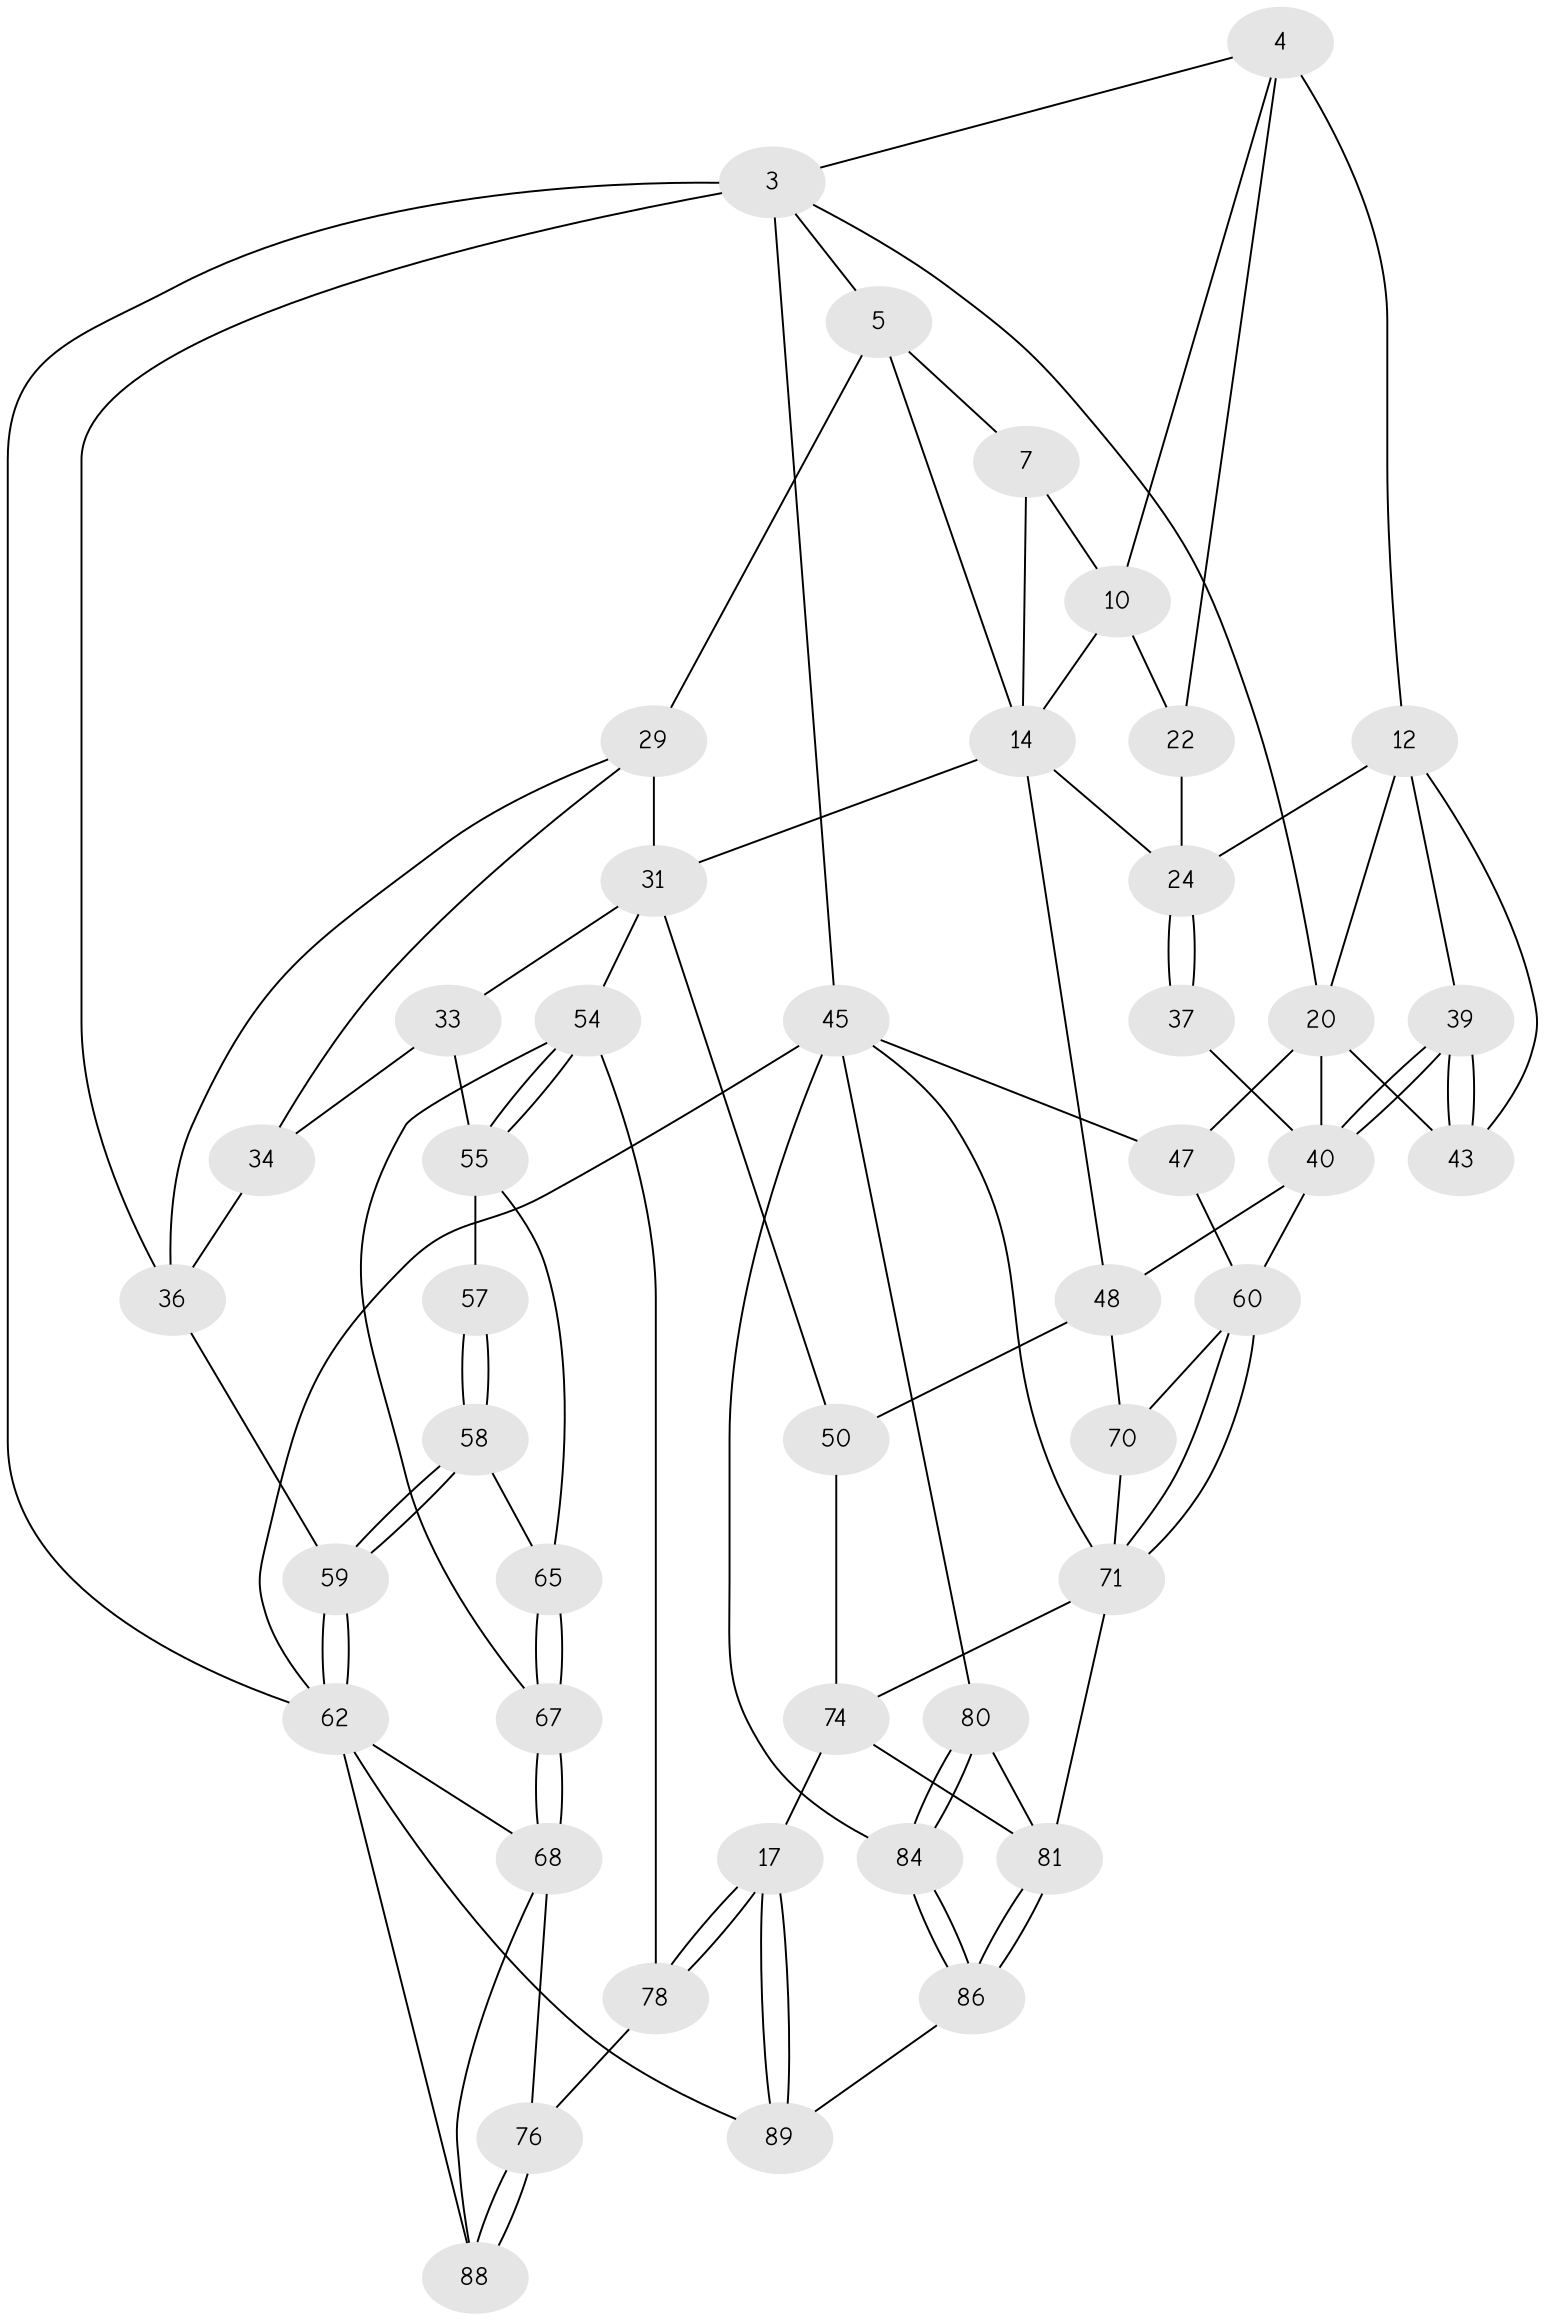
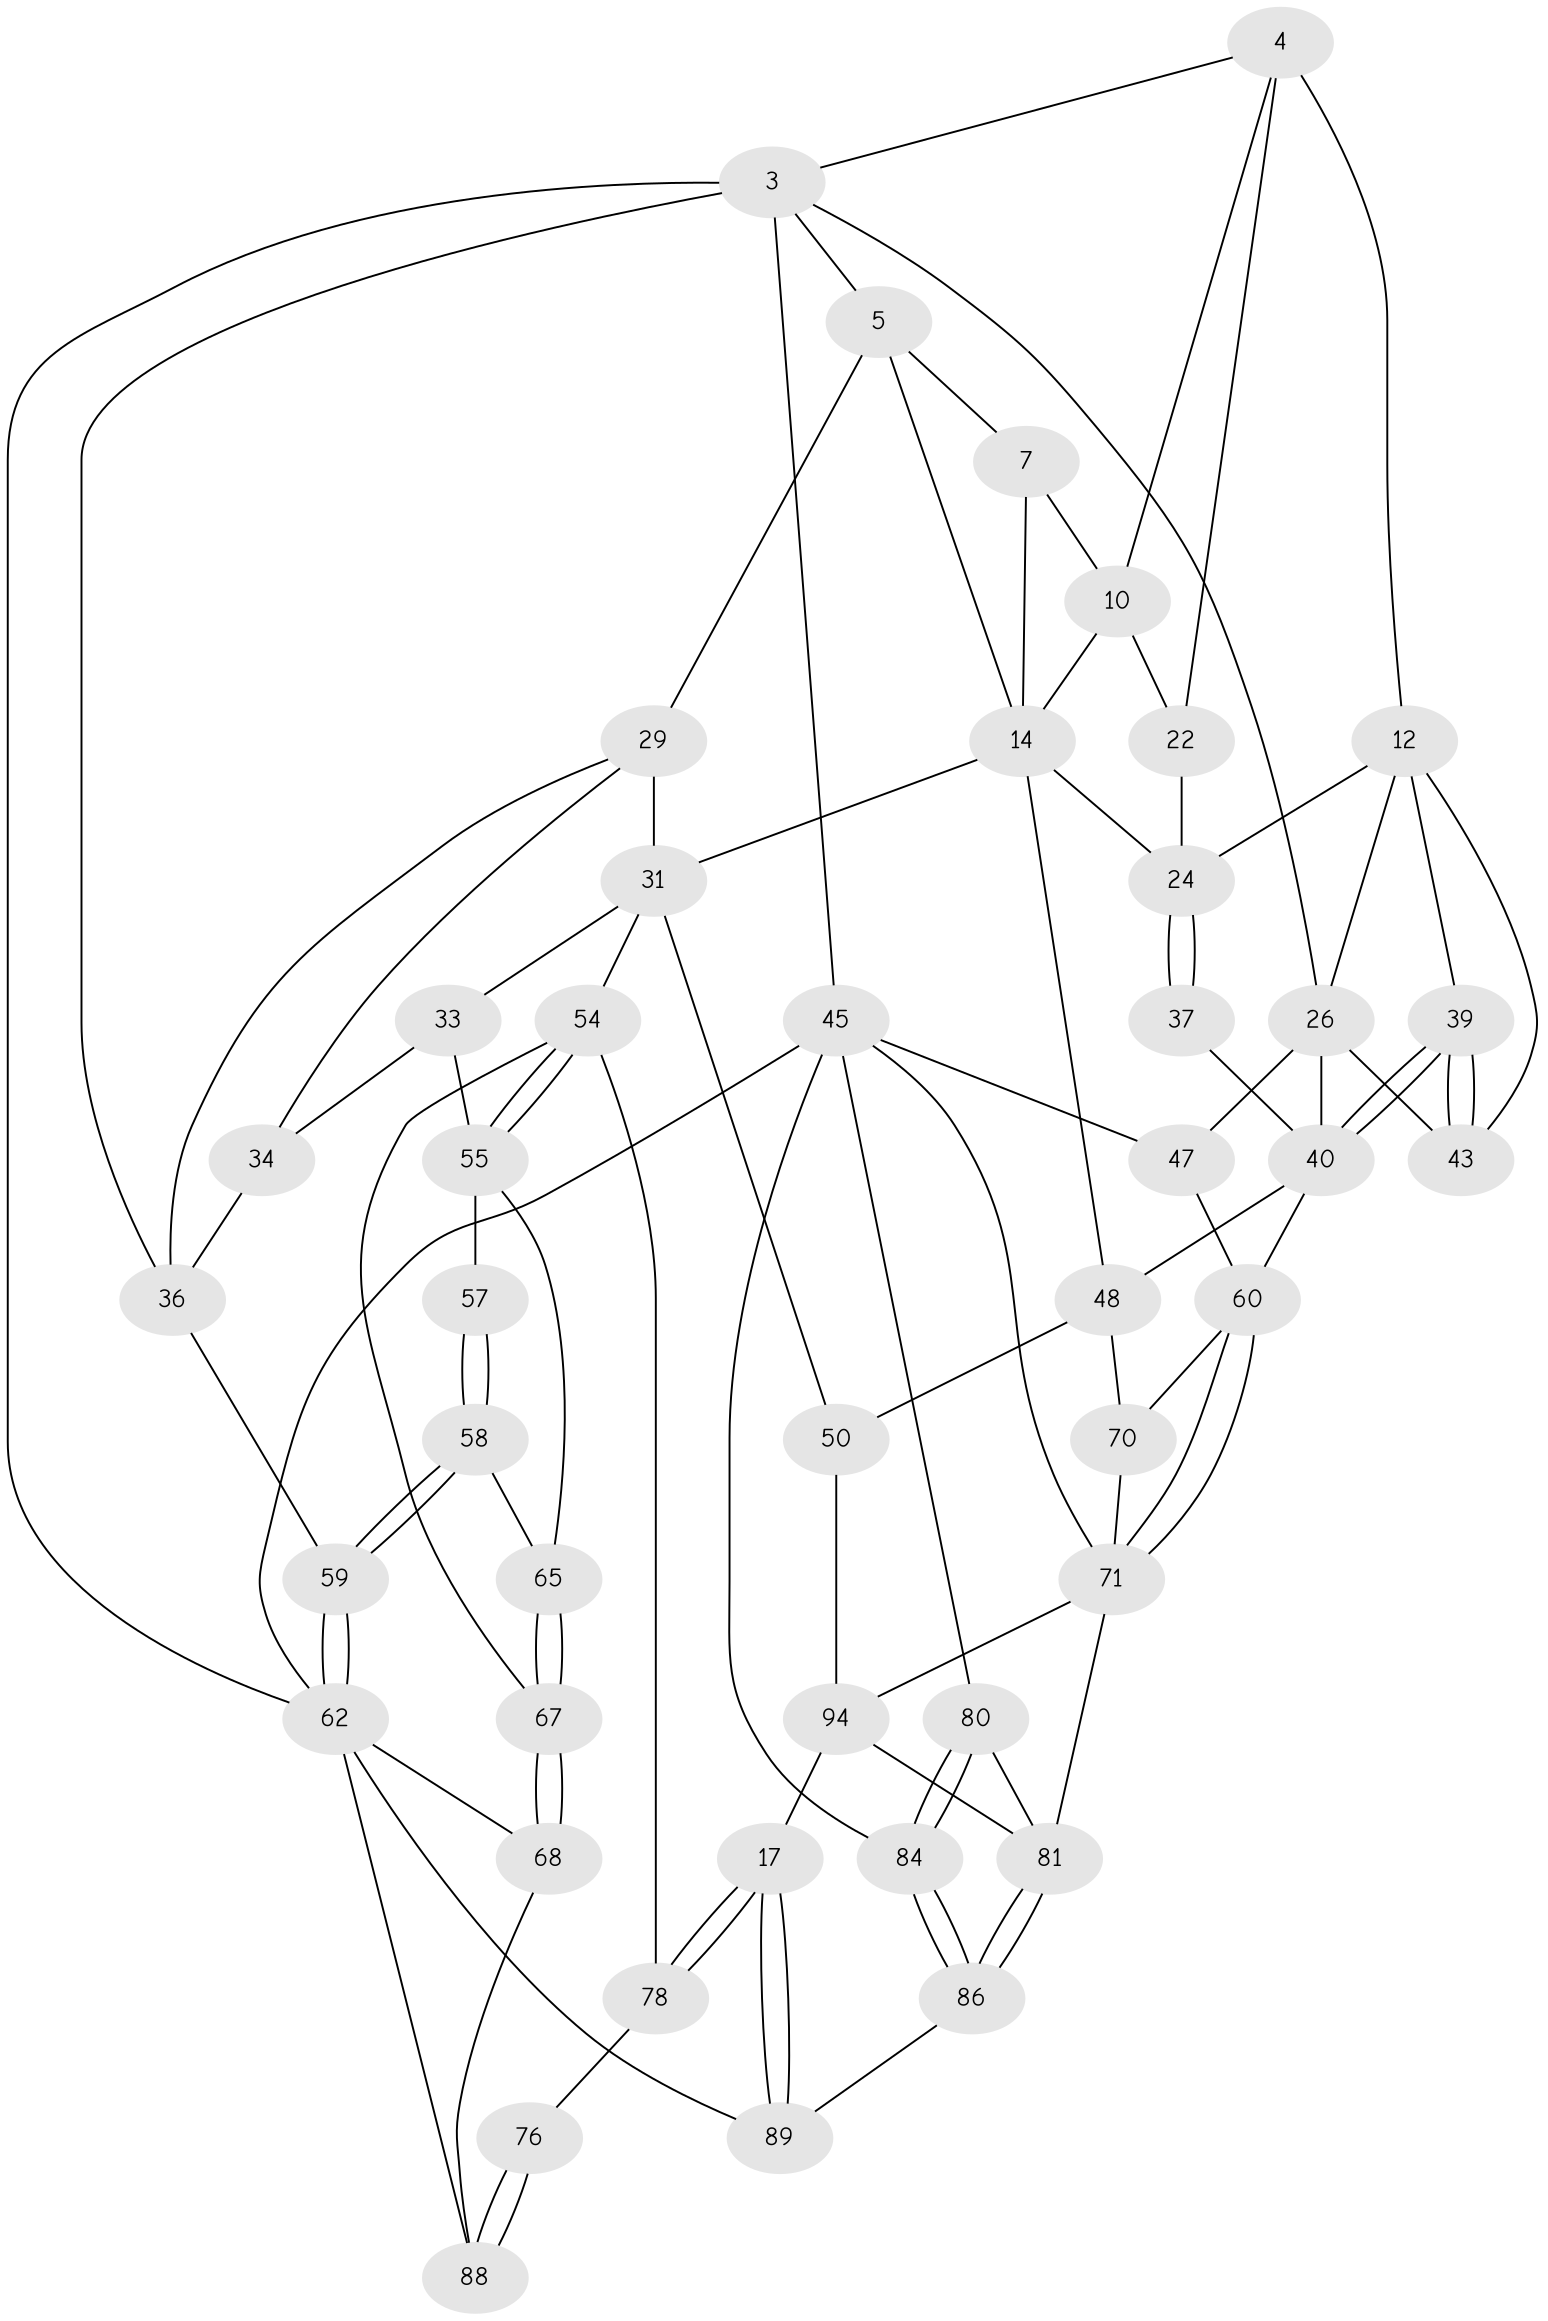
node "20": label "20" -> "26"
node "74": label "74" -> "94"
edge "68" -- "76": removed
